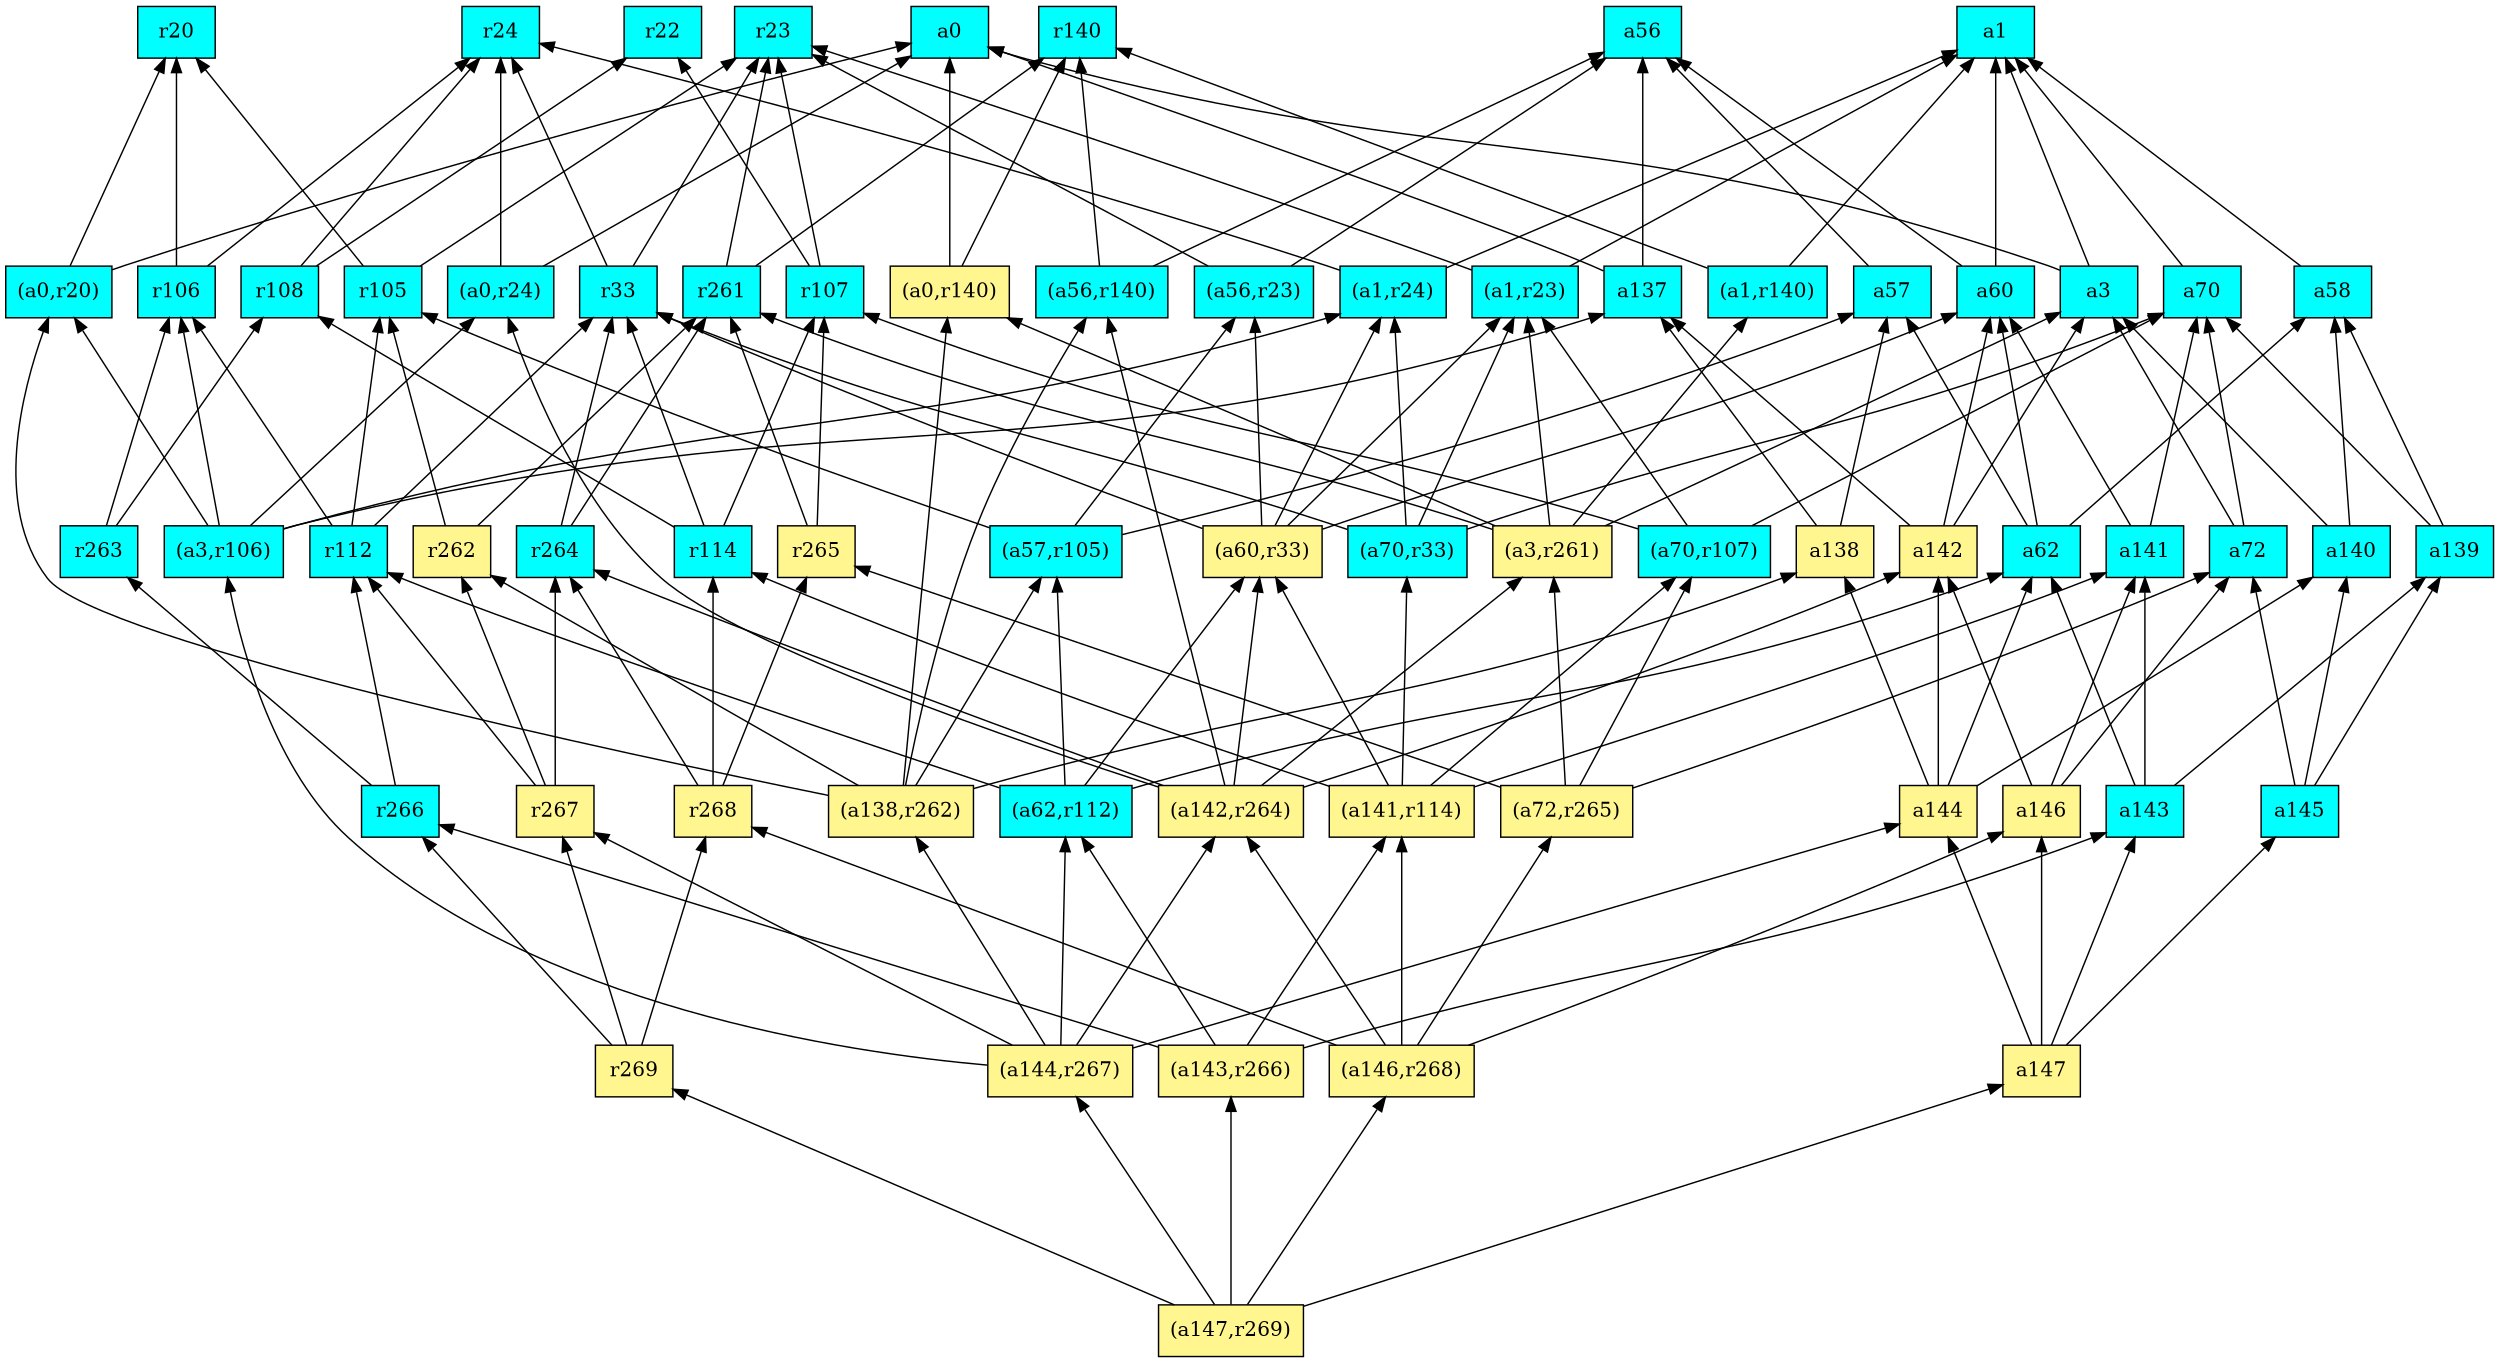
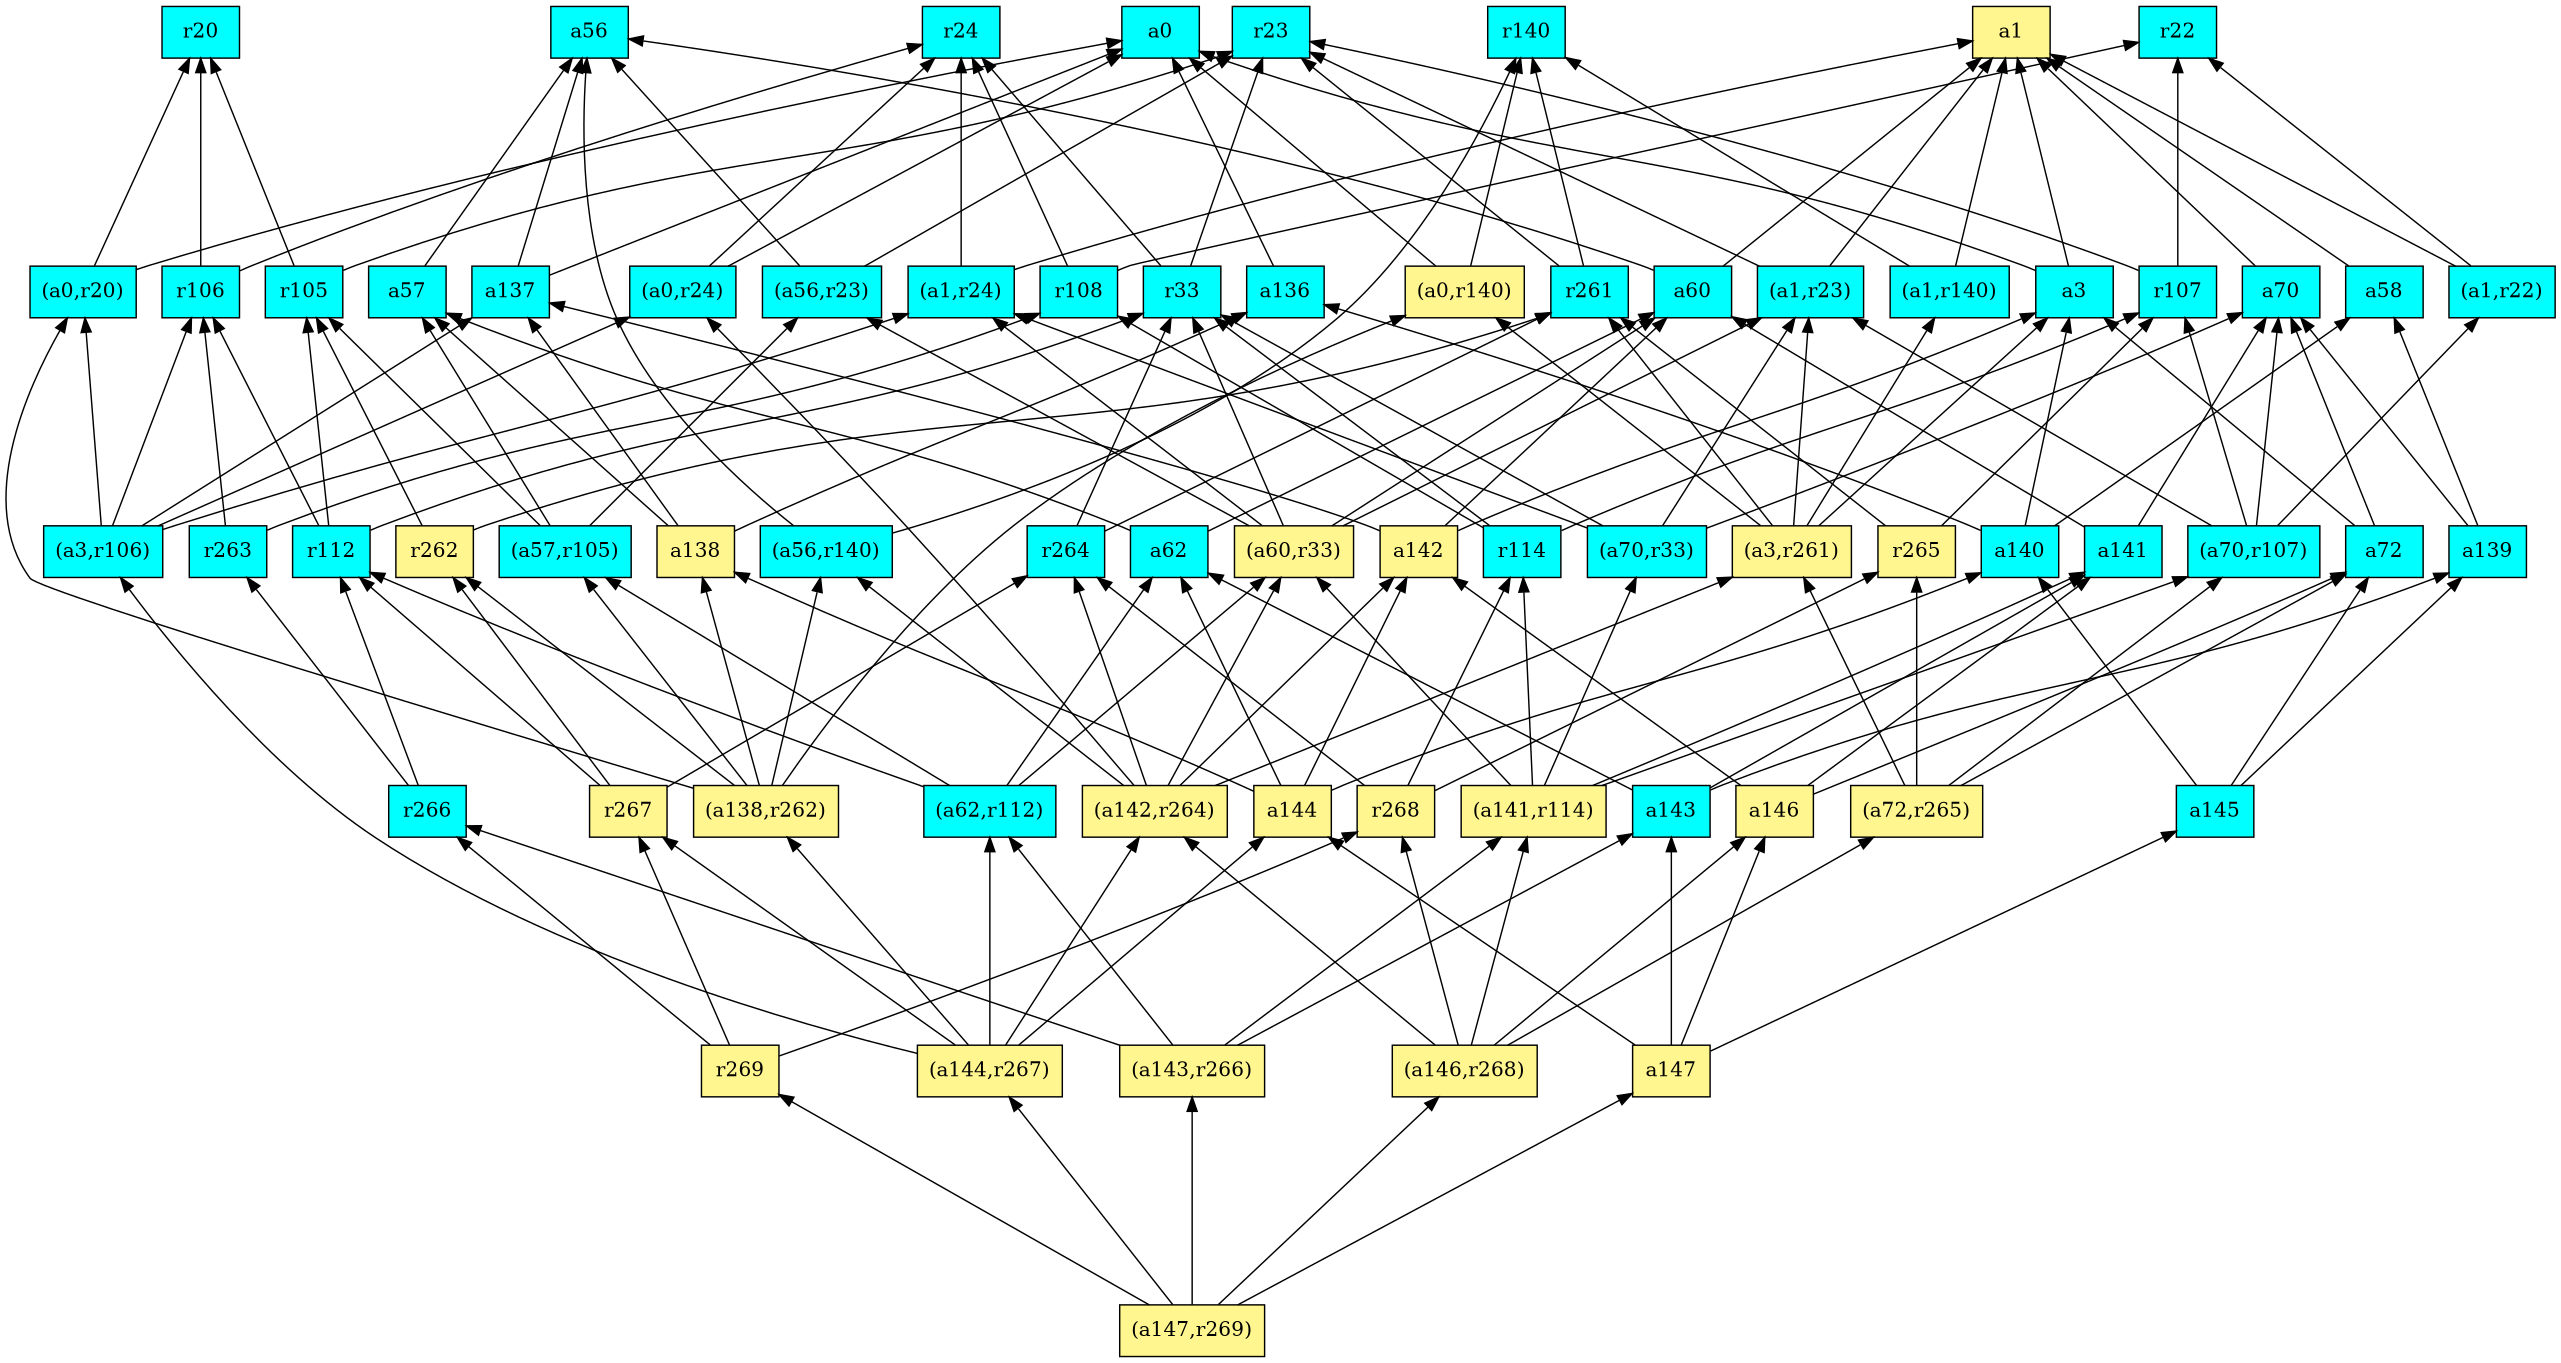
node "a1": fillcolor cyan -> khaki1
node "a136": added
node "(a1,r22)": added
edge "a62" -> "a58": removed
